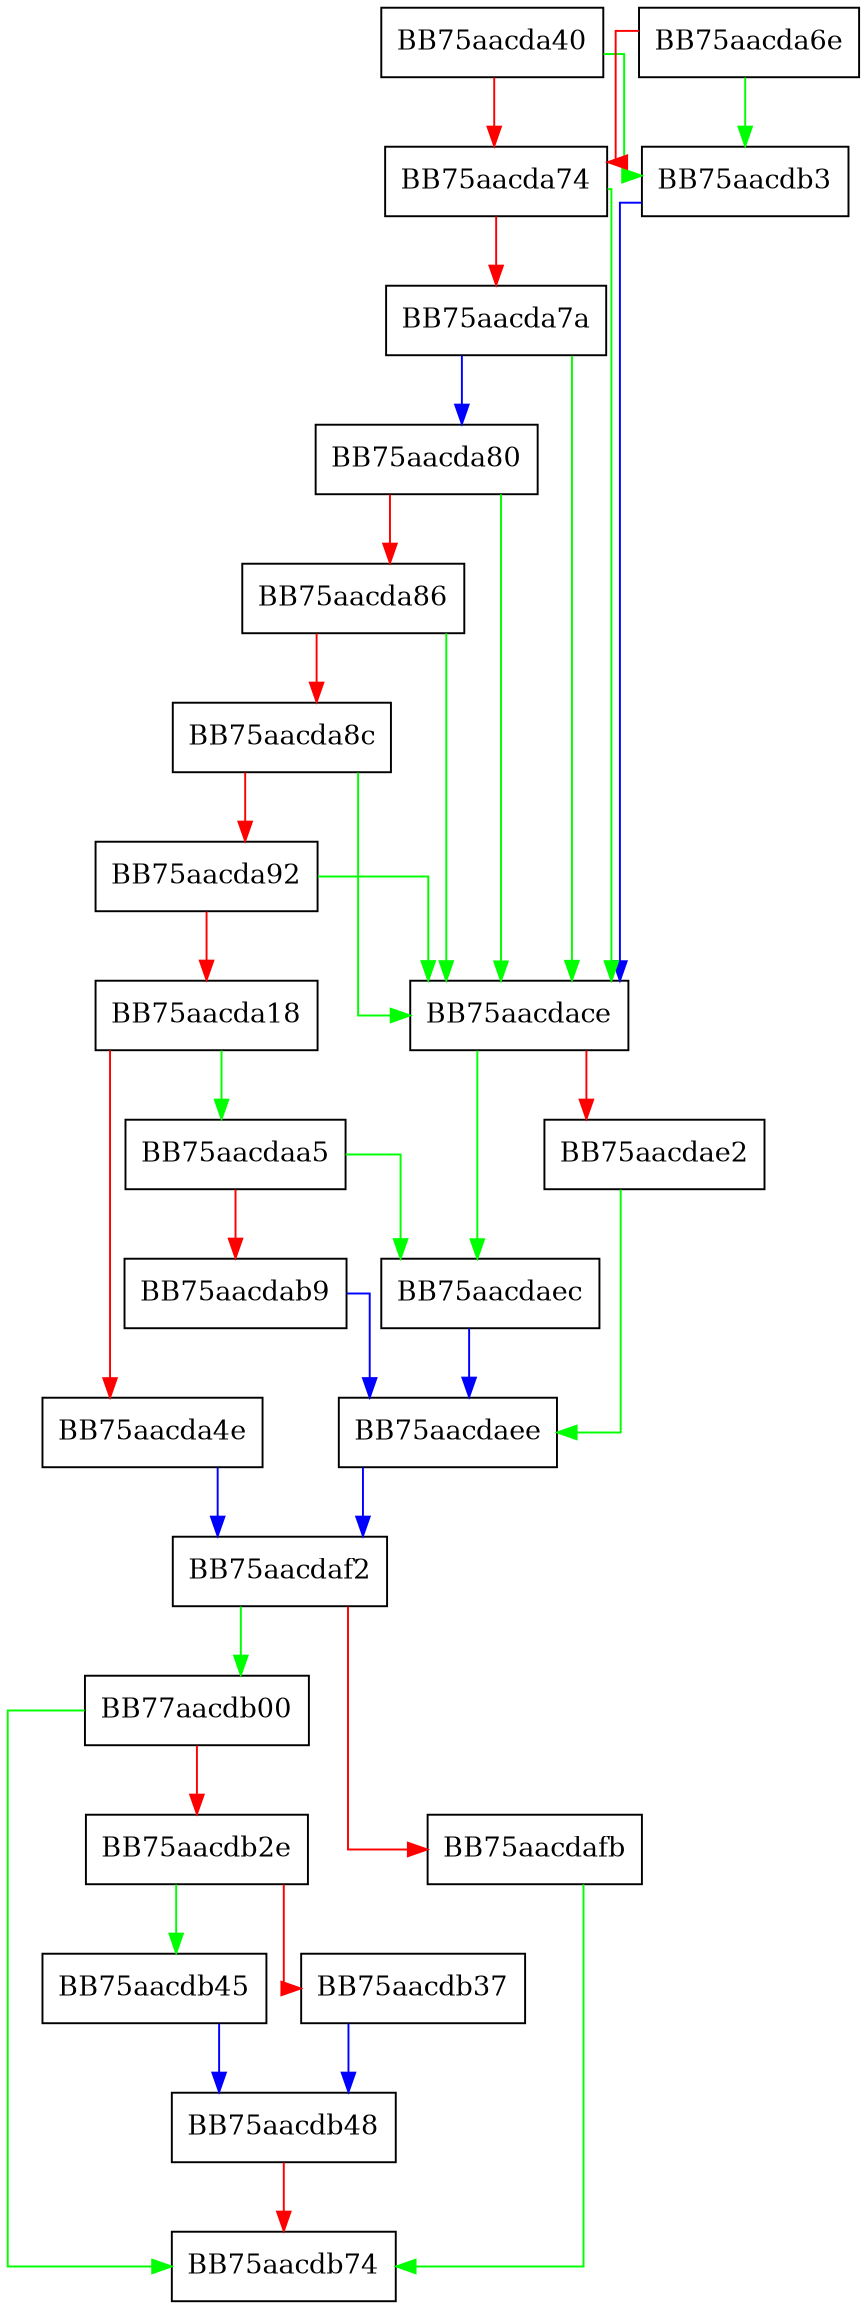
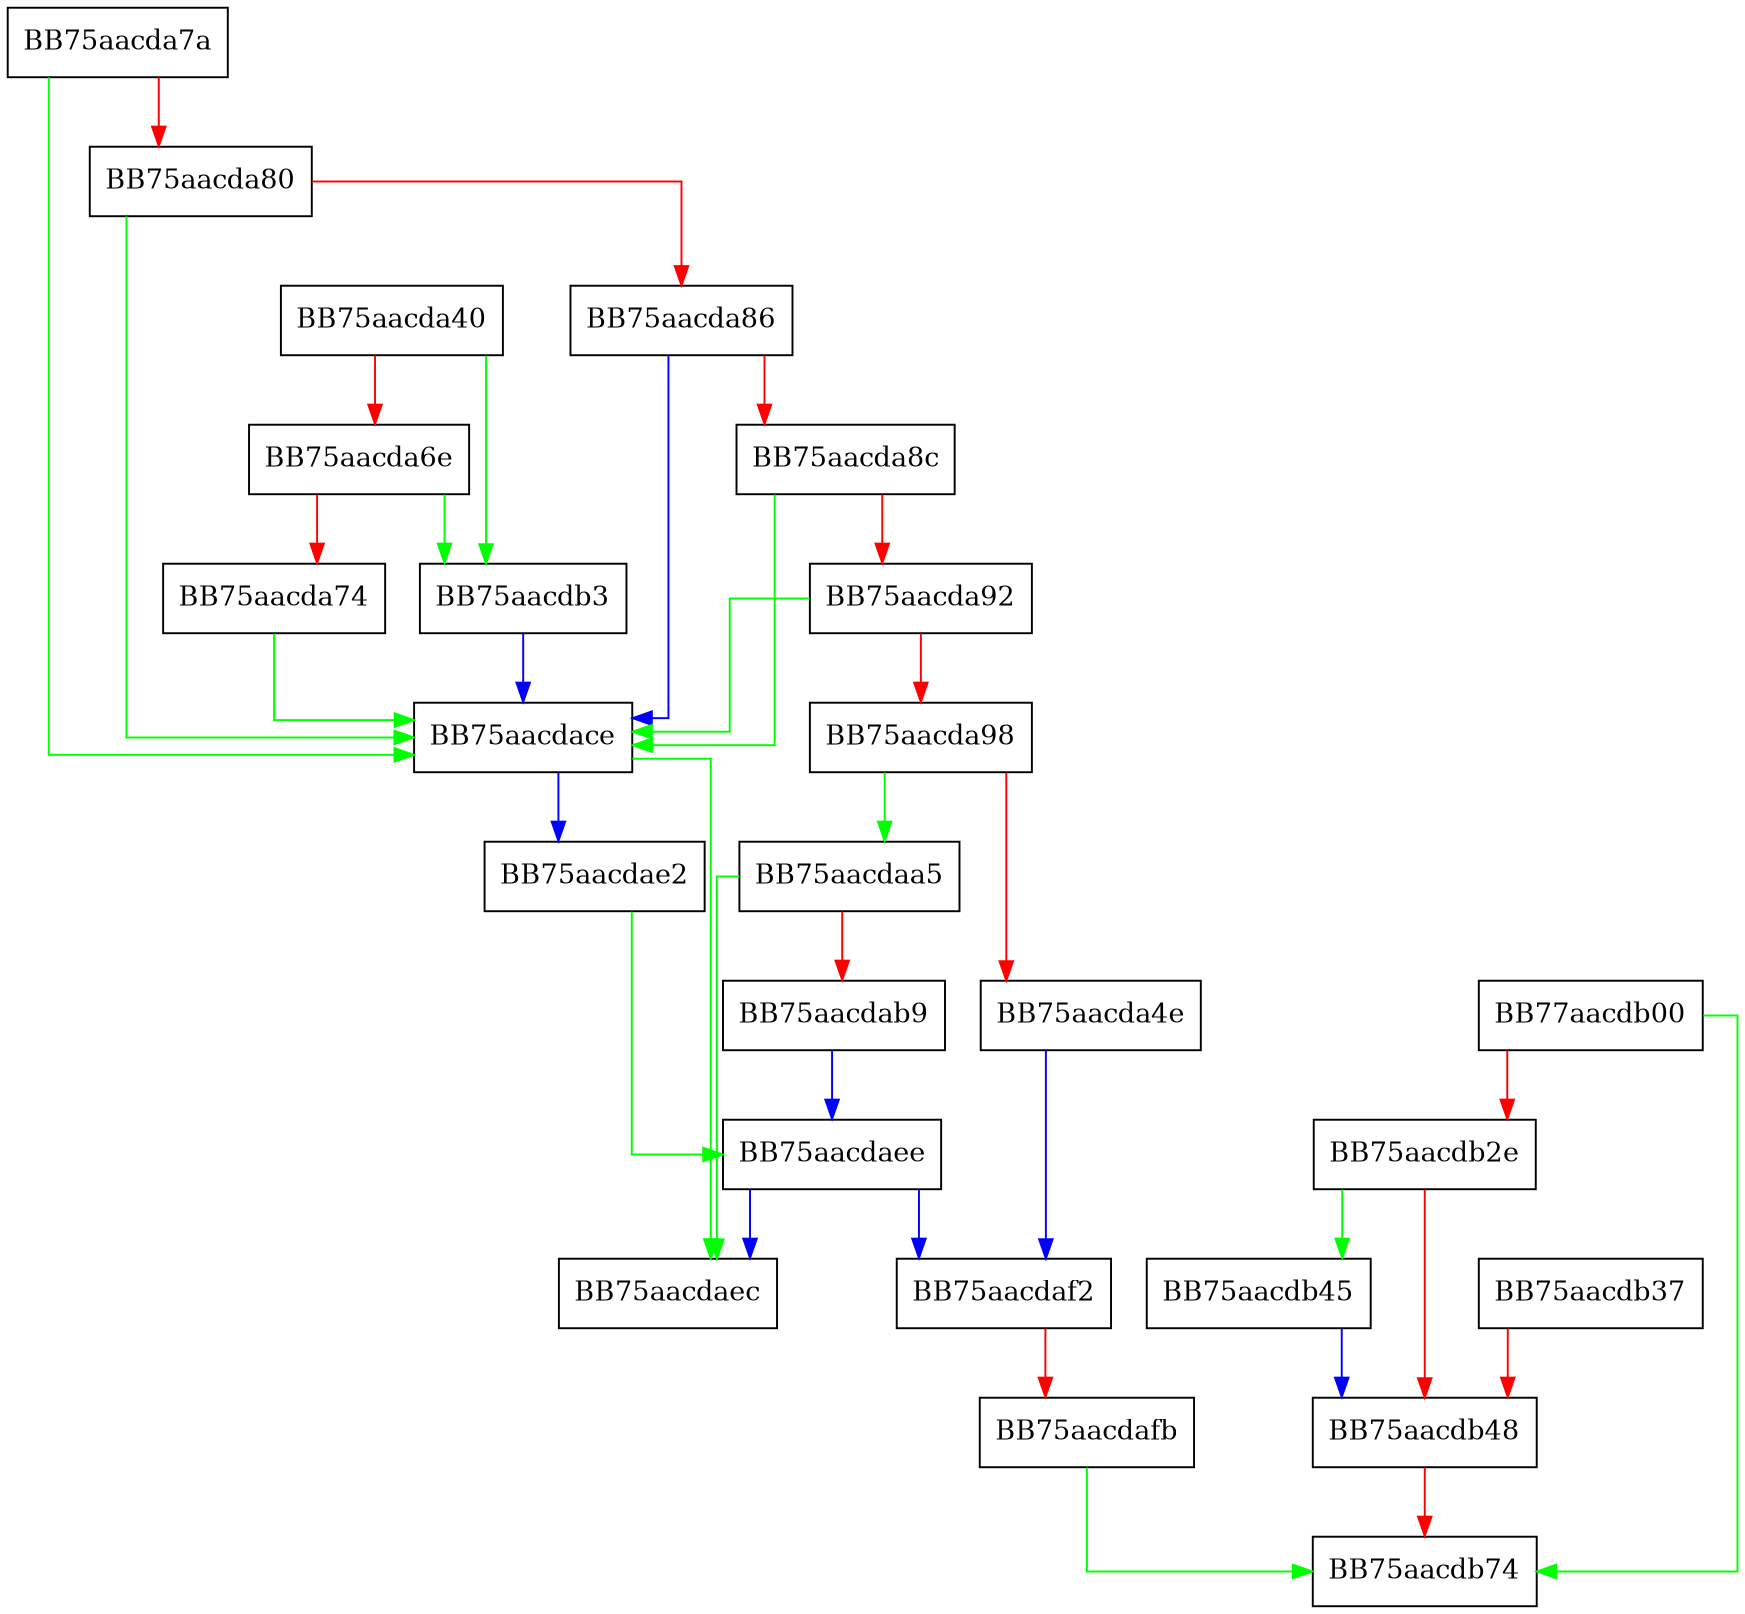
edge "BB75aacda40" -> "BB75aacda74": now "BB75aacda40" -> "BB75aacda6e"
edge "BB75aacda74" -> "BB75aacda7a": removed
edge "BB75aacda7a" -> "BB75aacda80": color blue -> red
edge "BB75aacda86" -> "BB75aacdace": color green -> blue
node "BB75aacda18": label "BB75aacda18" -> "BB75aacda98"
edge "BB75aacdace" -> "BB75aacdae2": color red -> blue
edge "BB75aacdaec" -> "BB75aacdaee": reversed
edge "BB75aacdaf2" -> "BB77aacdb00": removed
edge "BB75aacdb2e" -> "BB75aacdb37": now "BB75aacdb2e" -> "BB75aacdb48"
edge "BB75aacdb37" -> "BB75aacdb48": color blue -> red
